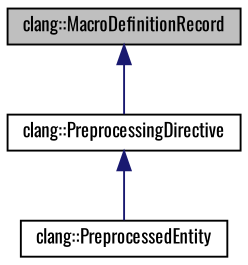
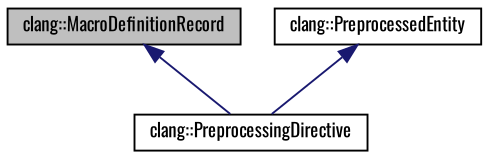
edge "clang::PreprocessedEntity" -> "clang::PreprocessingDirective": reversed
